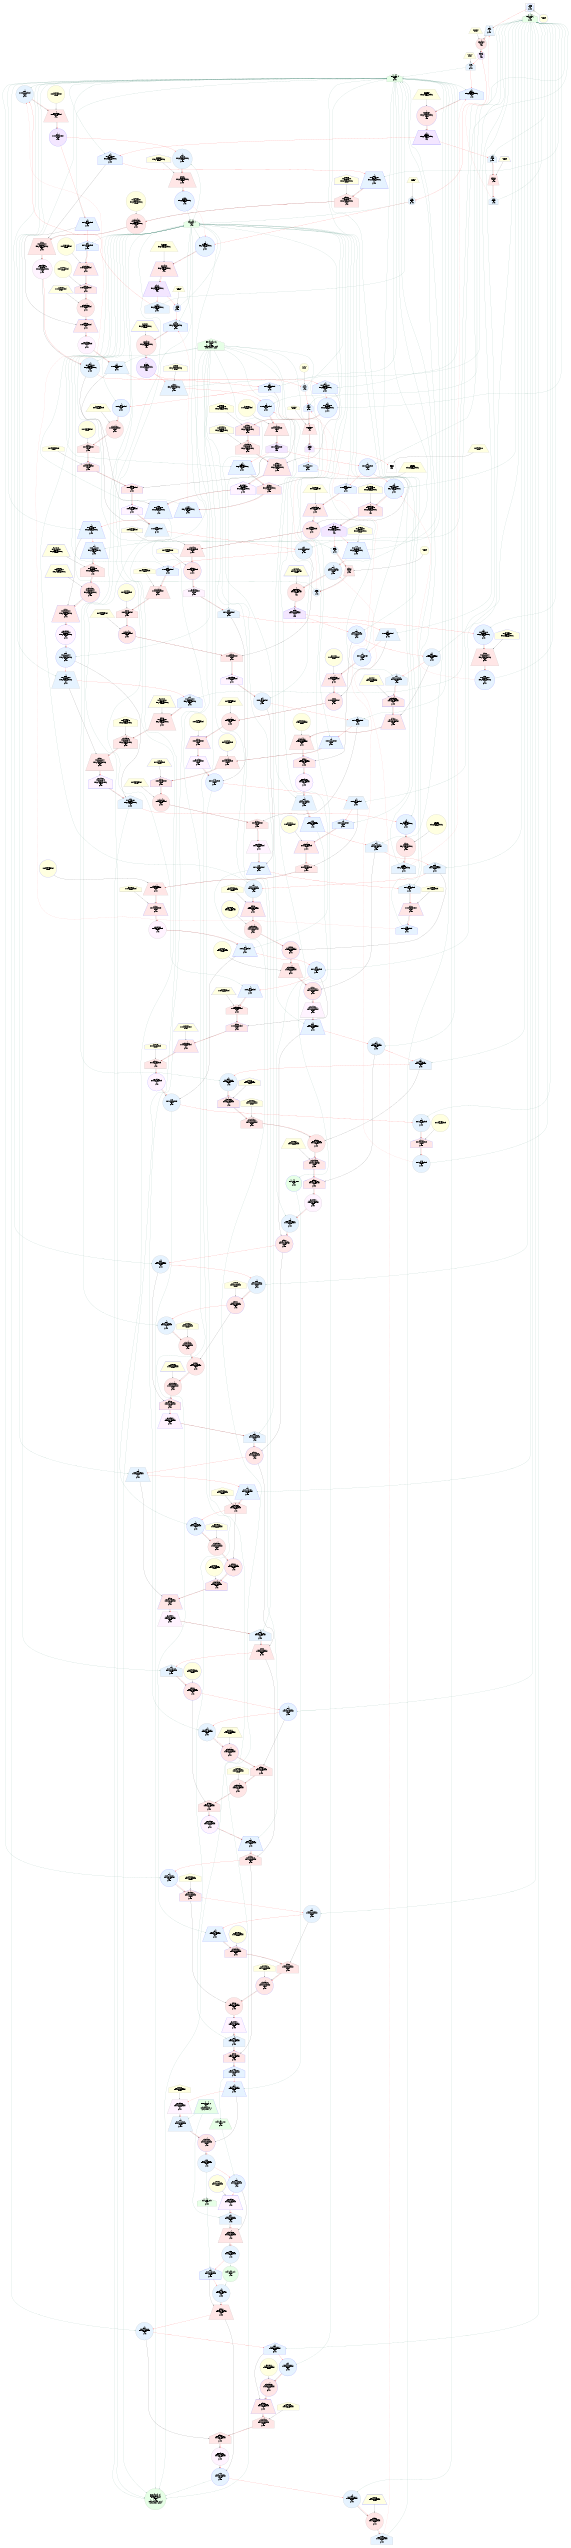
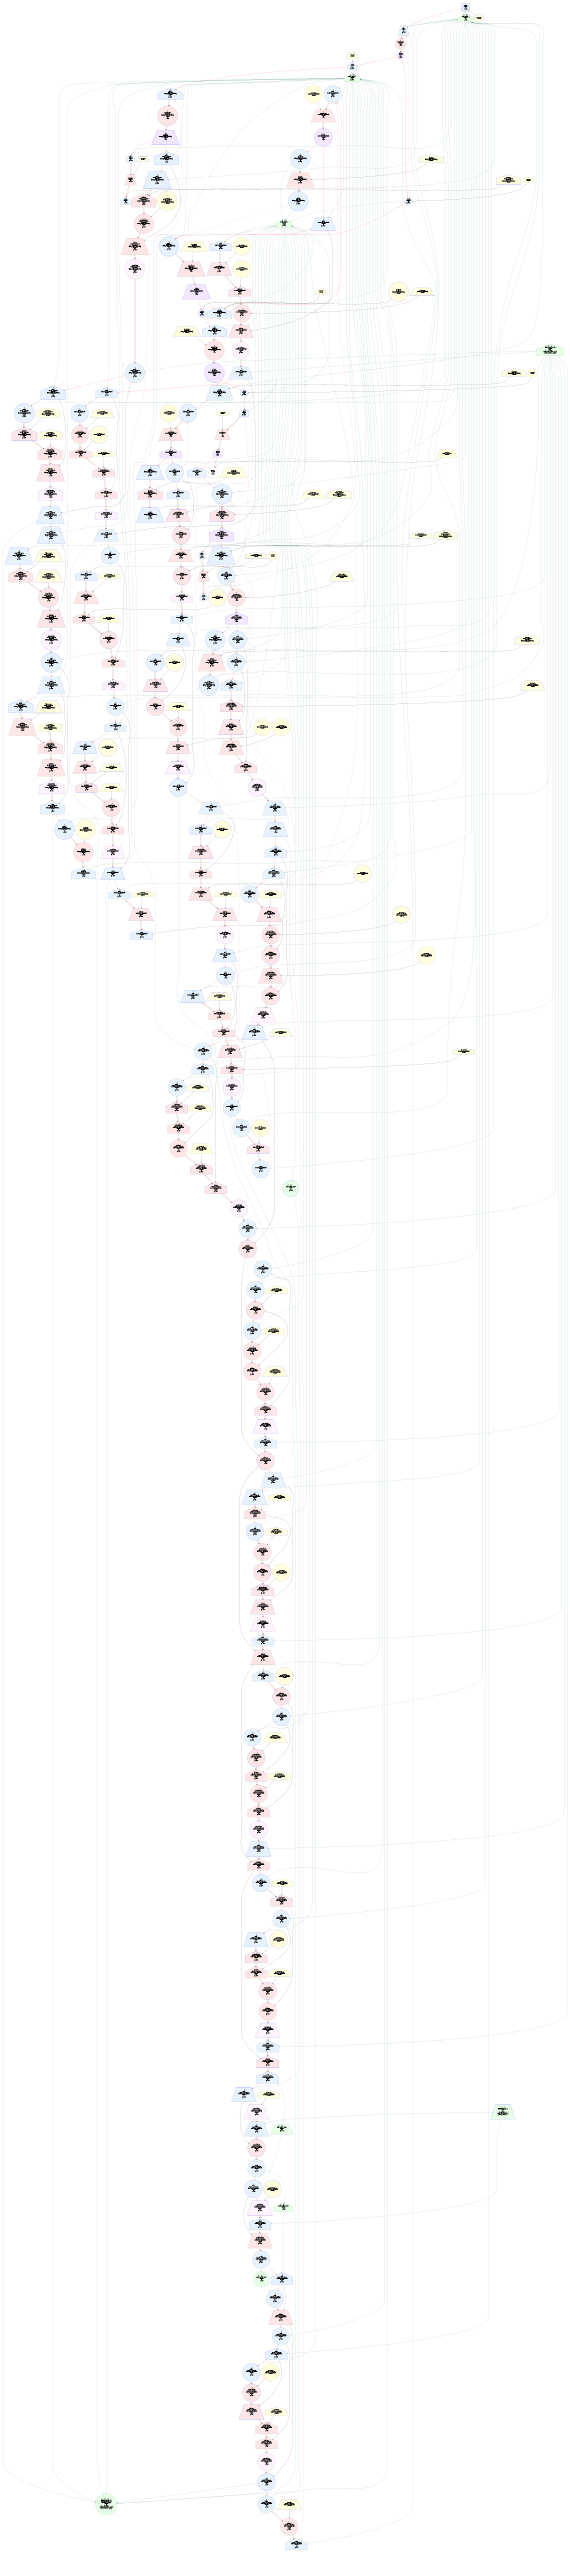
node "32.000000 Inlined": removed
node "16.000000 Pipelined Fine-grained pipelining Inlined": removed
node "0.000000 Pipelined Fine-grained pipelining Inlined": added
